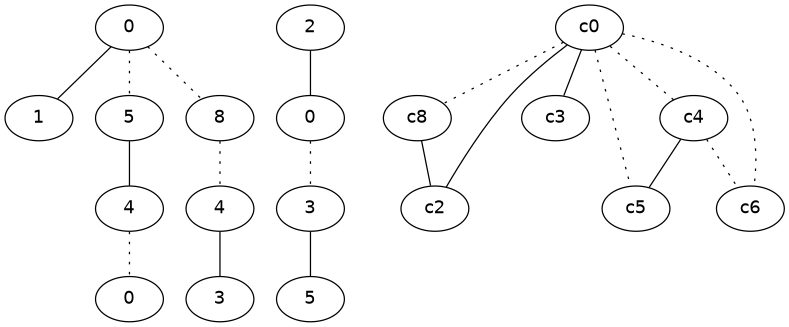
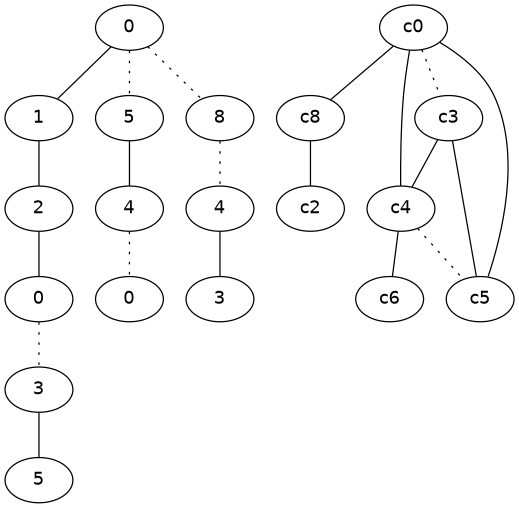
edge "c0" -- "c8": style dotted -> solid
edge "c0" -- "c3": style solid -> dotted
edge "c0" -- "c4": style dotted -> solid
edge "c0" -- "c6": removed
edge "c0" -- "c2": removed
edge "c0" -- "c5": style dotted -> solid
edge "c3" -- "c4": added
edge "c4" -- "c5": style solid -> dotted
edge "c4" -- "c6": style dotted -> solid
edge "1" -- "2": added
edge "c3" -- "c5": added
